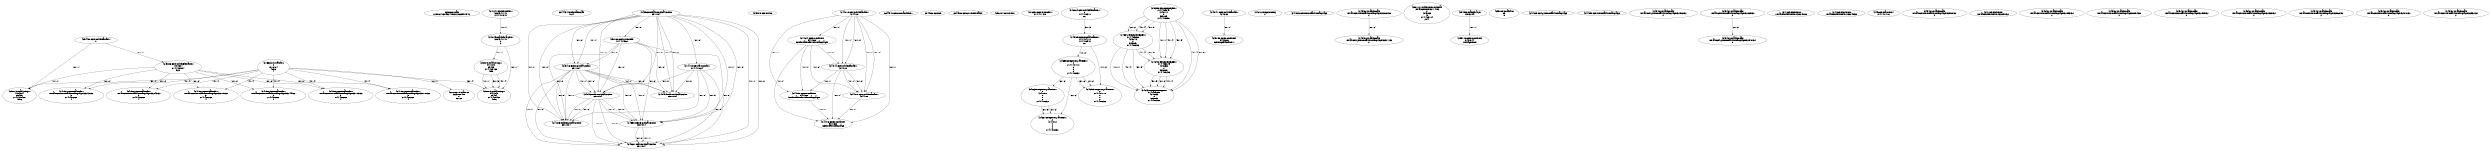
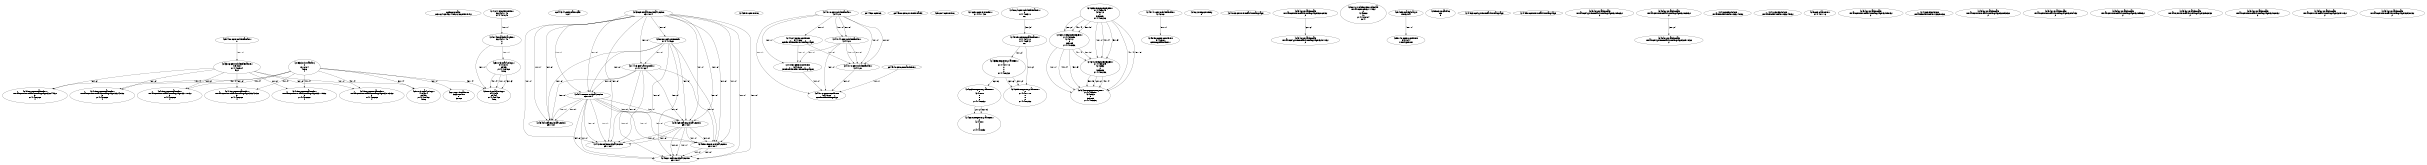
edge "4250188.GetSystemInfo 2147417660" -> "4214413.GetStartupInfoW 2147417624": added, label "(0-->0)"
edge "4244024.GetProcAddress 9441320 GetThreadPreferredUILanguages" -> "4244044.GetModuleHandleW 4244120": removed, label "(1-->0)"
edge "4254480.GetModuleHandleW 0" -> "4250073.LoadStringW 4194304 65485 2147409468 4096": removed, label "(0-->1)"
edge "4214413.GetStartupInfoW 2147417624" -> "4245418.EnterCriticalSection 6917004": added, label "(0-->0)"
edge "4244024.GetProcAddress 9441320 GetThreadPreferredUILanguages" -> "4244076.GetProcAddress 9441320 GetThreadUILanguage": now "6844540.GetCommandLineW" -> "4244076.GetProcAddress 9441320 GetThreadUILanguage"
edge "4246556.RegQueryValueExW 0 2147407710 0 0 0 2147408232" -> "4246676.RegQueryValueExW 0 4247000 0 0 0 2147408232": removed, label "(6-->6)"
